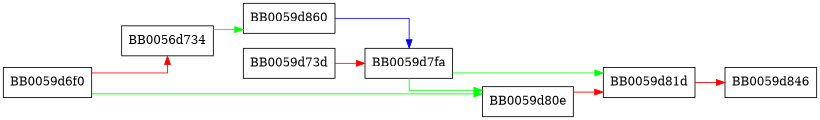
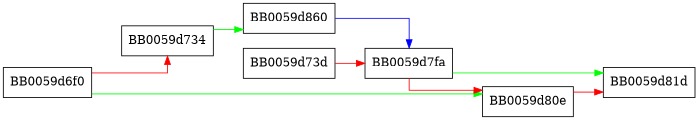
node "BB0056d734": label "BB0056d734" -> "BB0059d734"
node "BB0059d846": removed
edge "BB0059d7fa" -> "BB0059d80e": color green -> red
